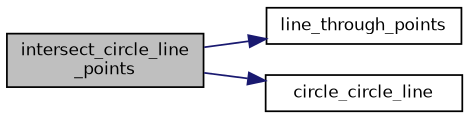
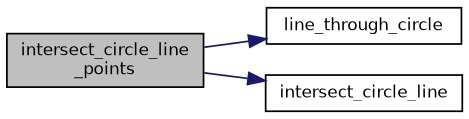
node "line_through_points": label "line_through_points" -> "line_through_circle"
node "circle_circle_line": label "circle_circle_line" -> "intersect_circle_line"
